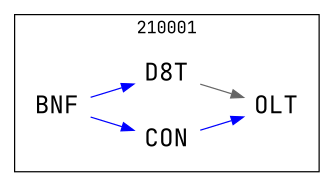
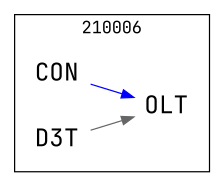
cluster "210001": label "210001" -> "210006"
node "D8T": label "D8T" -> "D3T"
node "BNF": removed
